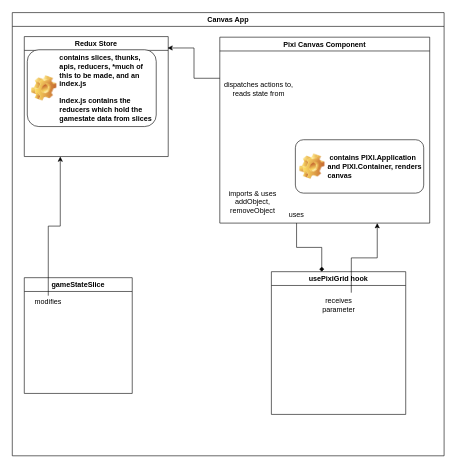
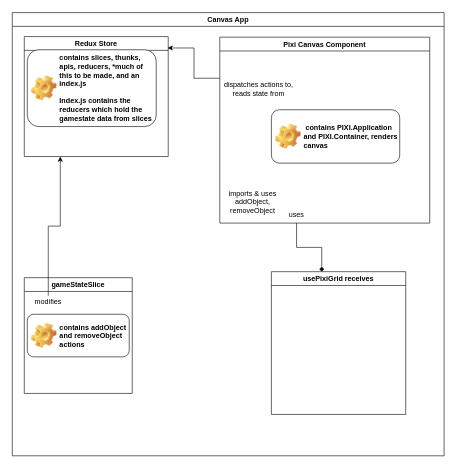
node "contains PIXI.Application and PIXI.Container, renders canvas": moved (360, 166) -> (336, 136)
edge "receives parameter" -> "Pixi Canvas Component": removed
node "usePixiGrid hook": label "usePixiGrid hook" -> "usePixiGrid receives"
node "receives parameter": removed
node "contains addObject and removeObject actions": added
